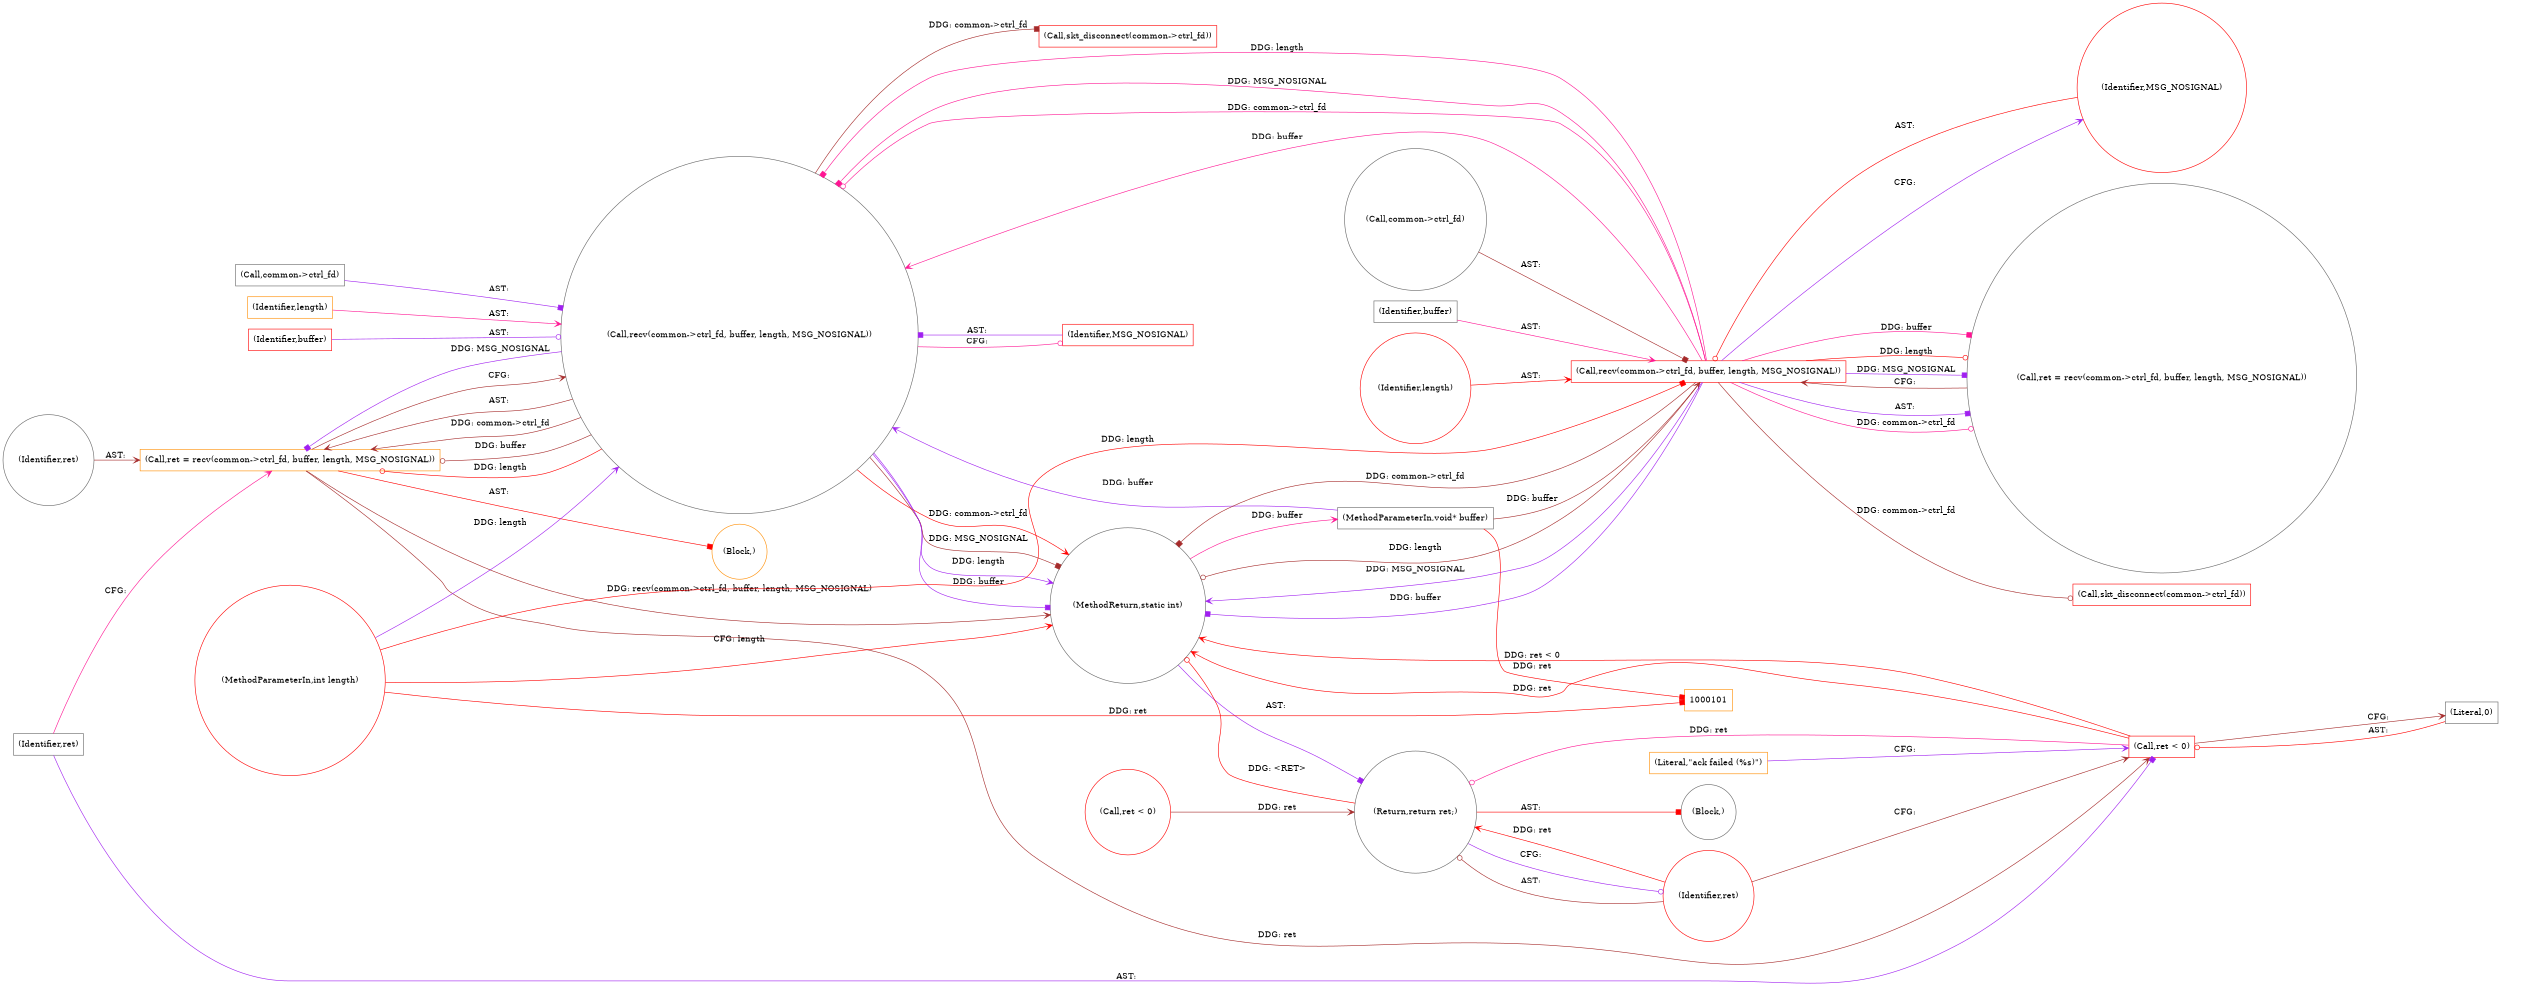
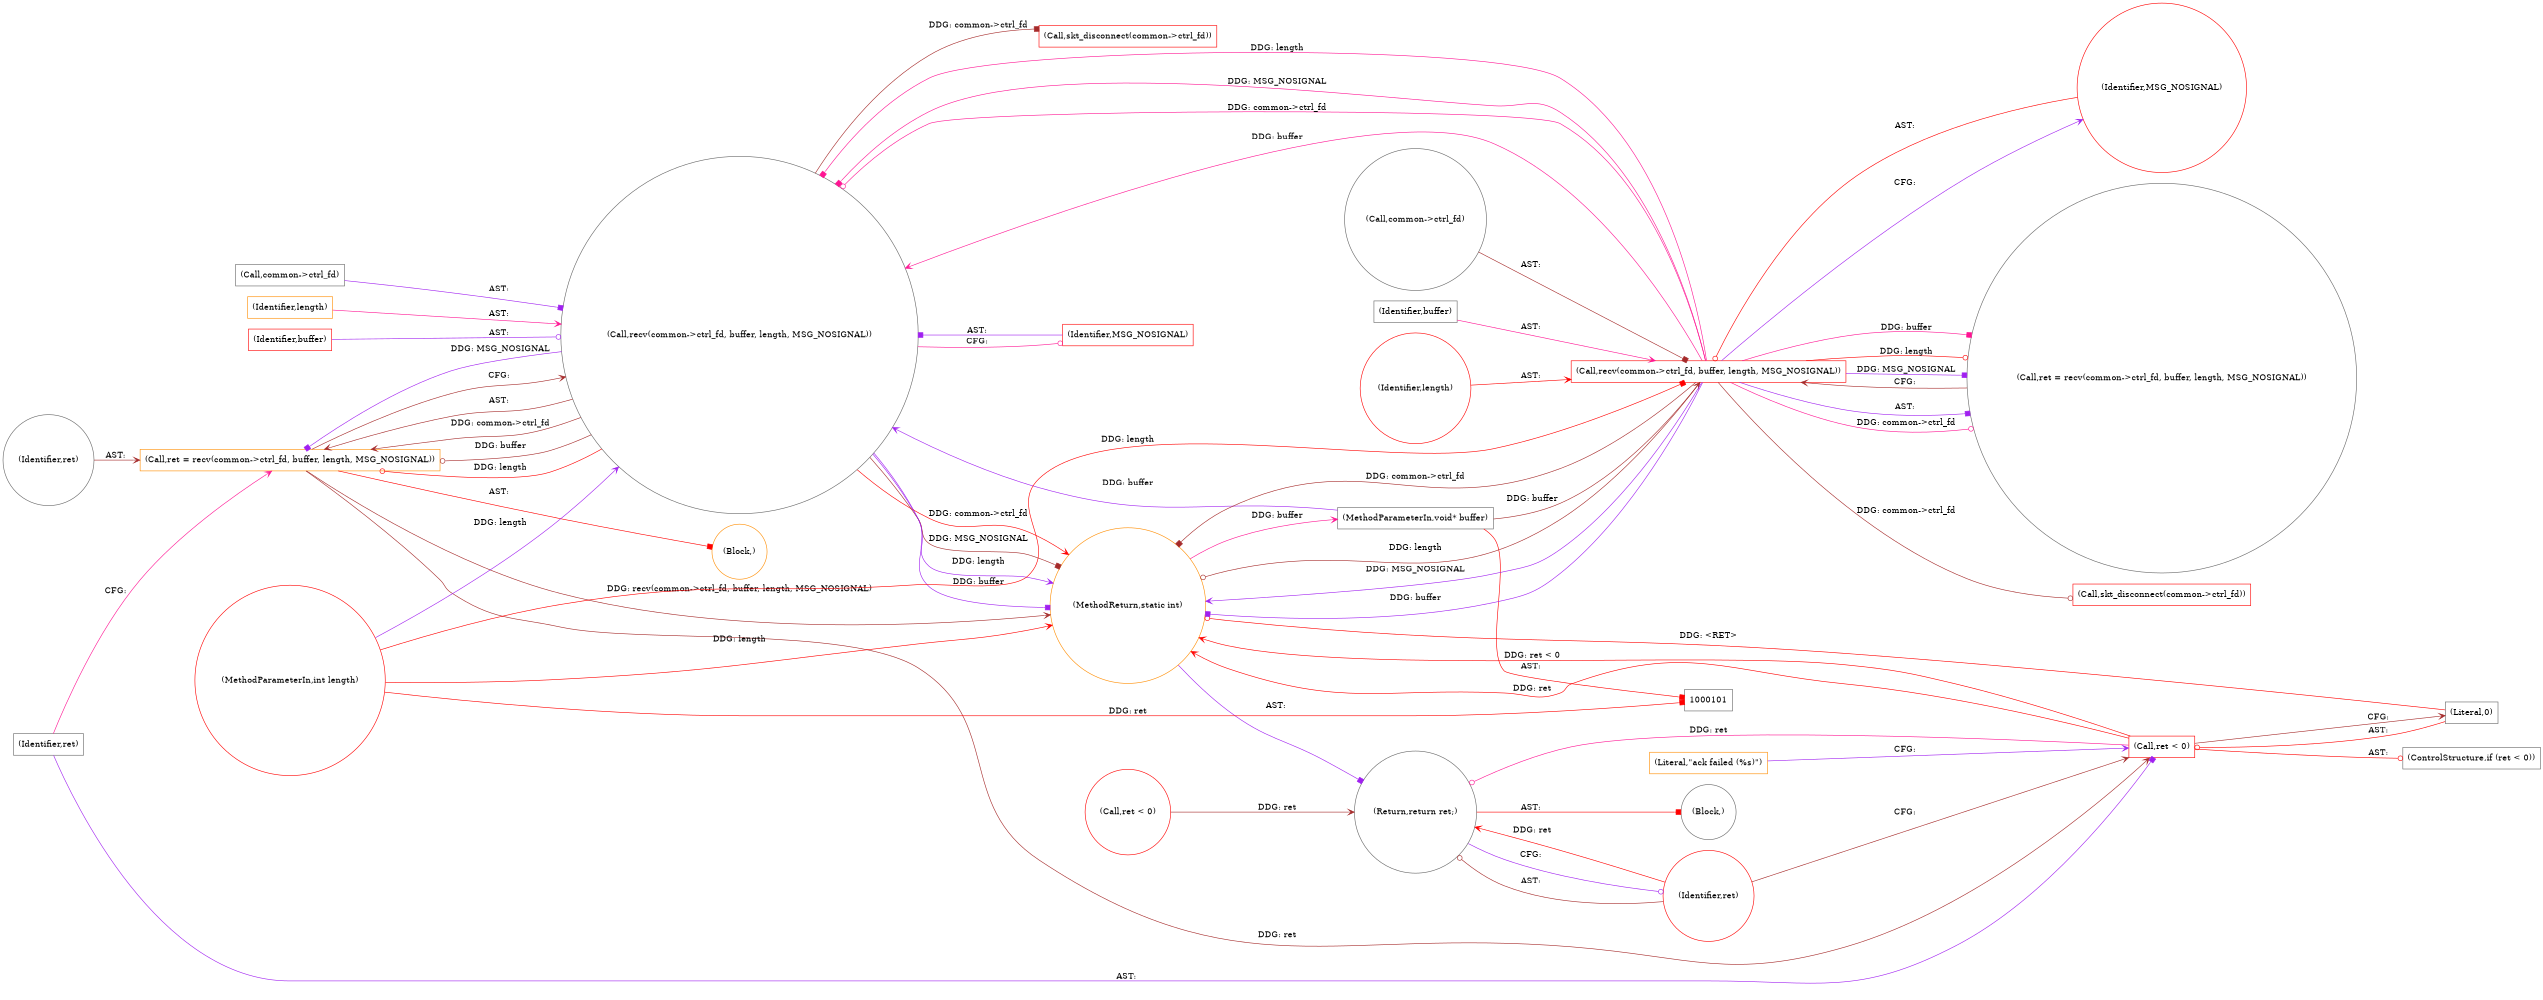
node "(MethodReturn,static int)": color gray40 -> darkorange
edge "(MethodParameterIn,int length)" -> "(MethodReturn,static int)": label "CFG: length" -> "DDG: length"
edge "(MethodParameterIn,void* buffer)" -> "1000101": label "DDG: ret" -> "AST: "
node "1000101": color darkorange -> gray40
node "(ControlStructure,if (ret < 0))": added
edge "(Return,return ret;)" -> "(MethodReturn,static int)": now "(Literal,0)" -> "(MethodReturn,static int)"
